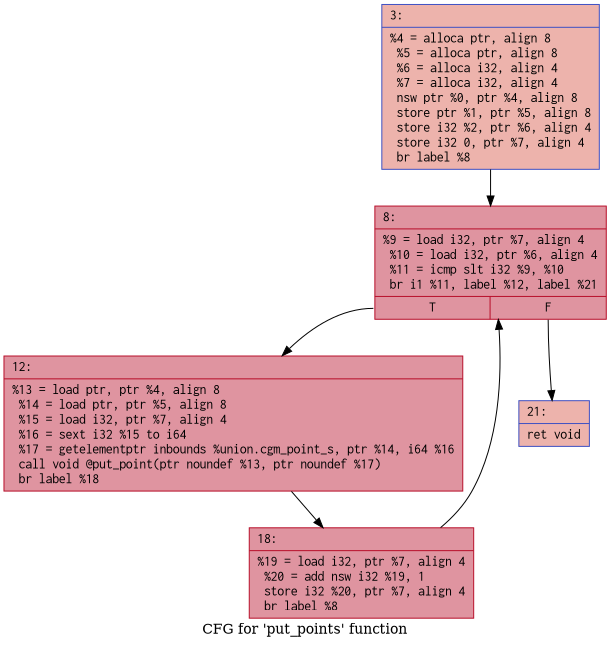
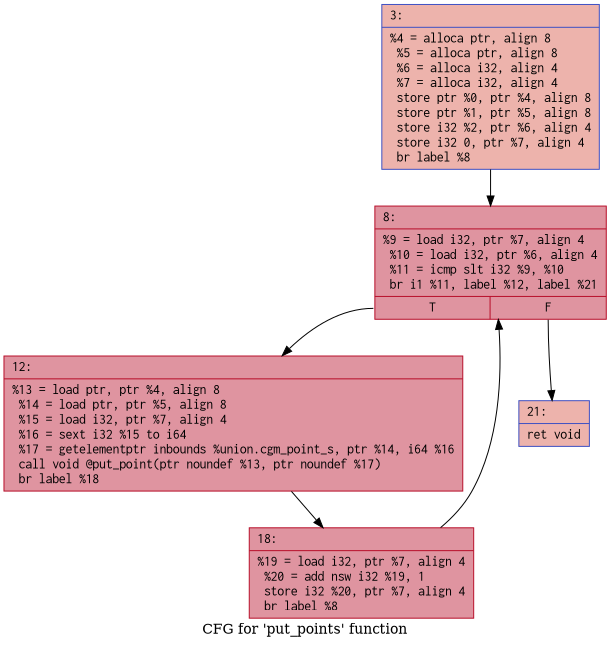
node "3:": text "nsw ptr %0, ptr %4, align 8" -> "store ptr %0, ptr %4, align 8"
